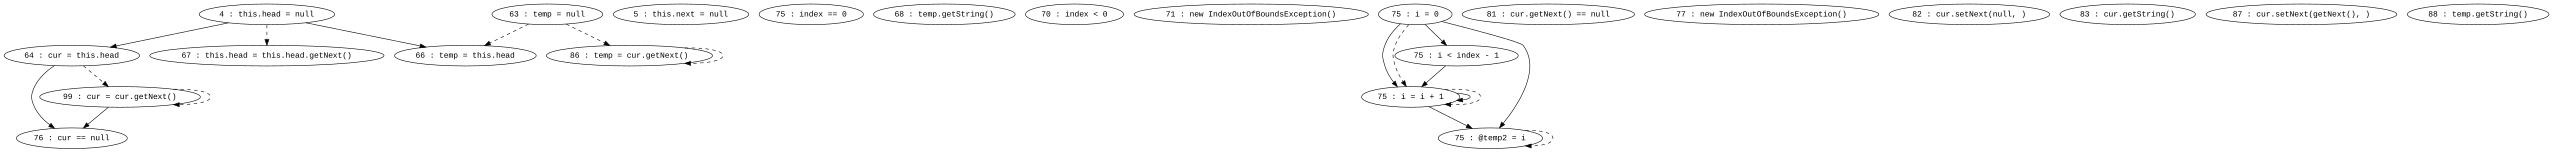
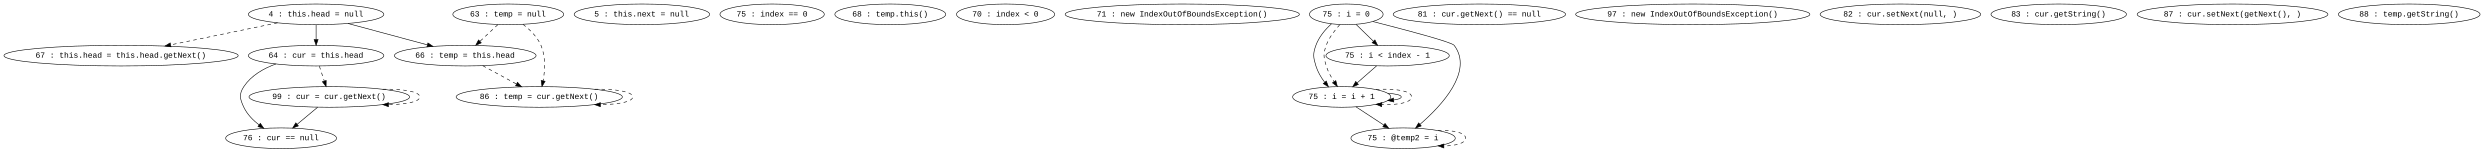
node "68 : temp.getString()": label "68 : temp.getString()" -> "68 : temp.this()"
node "77 : new IndexOutOfBoundsException()": label "77 : new IndexOutOfBoundsException()" -> "97 : new IndexOutOfBoundsException()"
edge "66 : temp = this.head" -> "86 : temp = cur.getNext()": added
